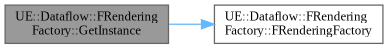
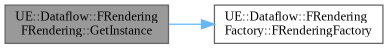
node "UE::Dataflow::FRendering Factory::GetInstance": label "UE::Dataflow::FRendering Factory::GetInstance" -> "UE::Dataflow::FRendering FRendering::GetInstance"
